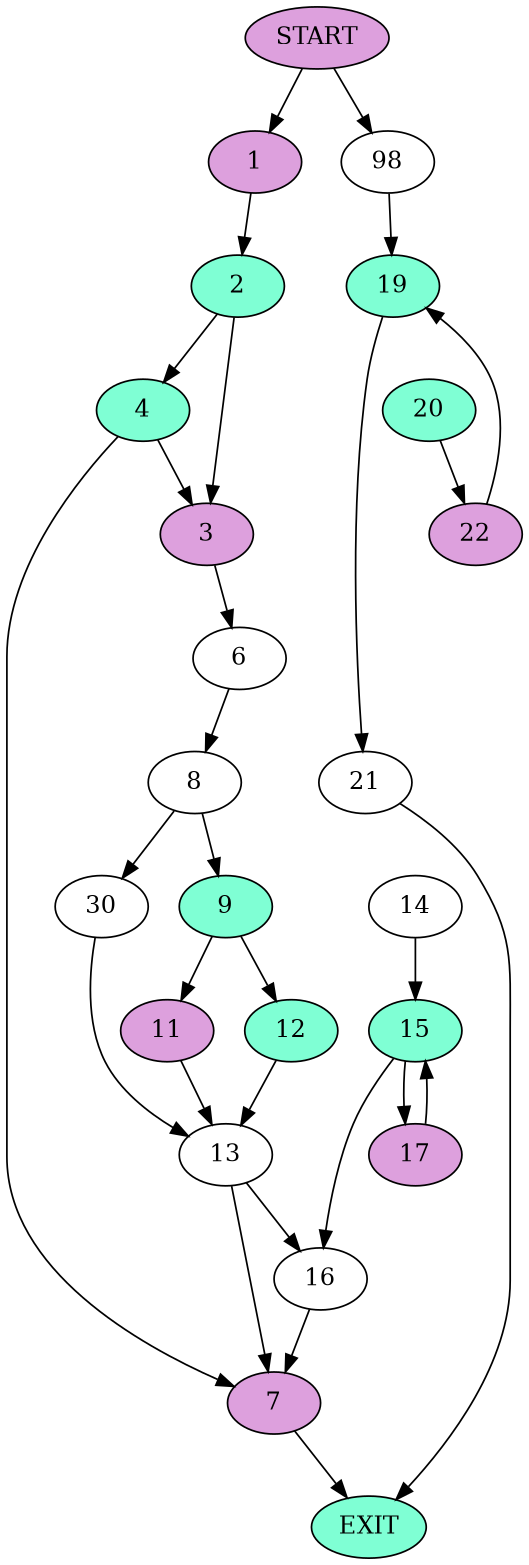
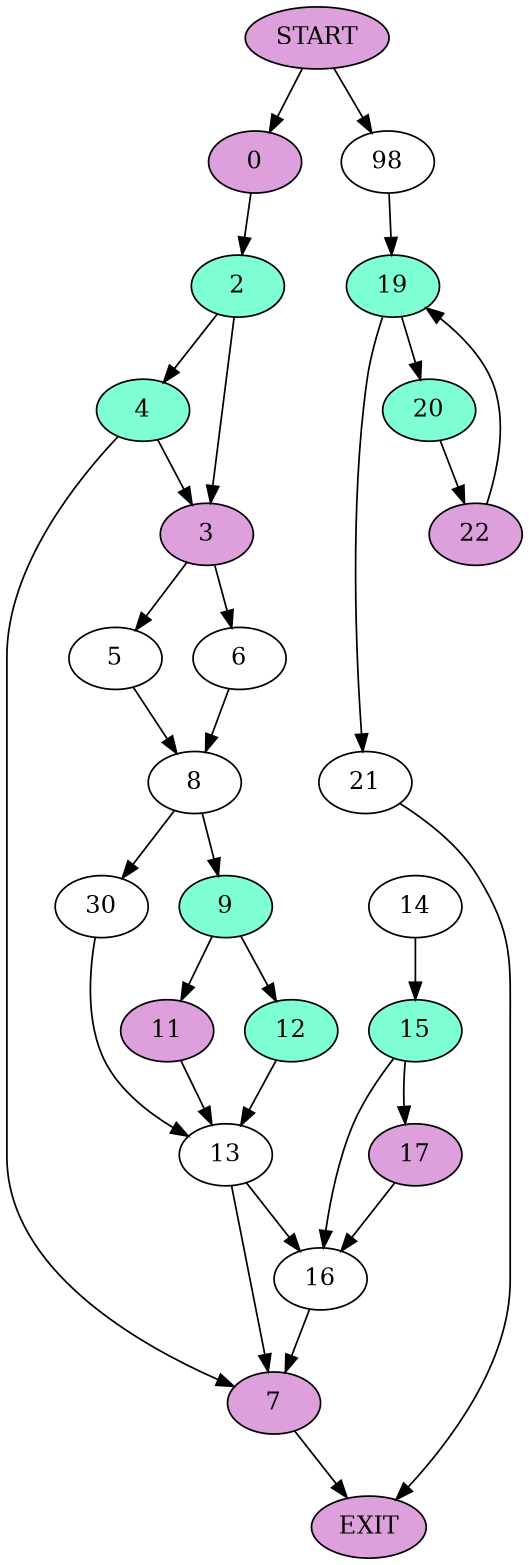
node "1": label "1" -> "0"
edge "19" -> "20": added
node "5": added
edge "17" -> "15": now "17" -> "16"
node "EXIT": fillcolor aquamarine -> plum
